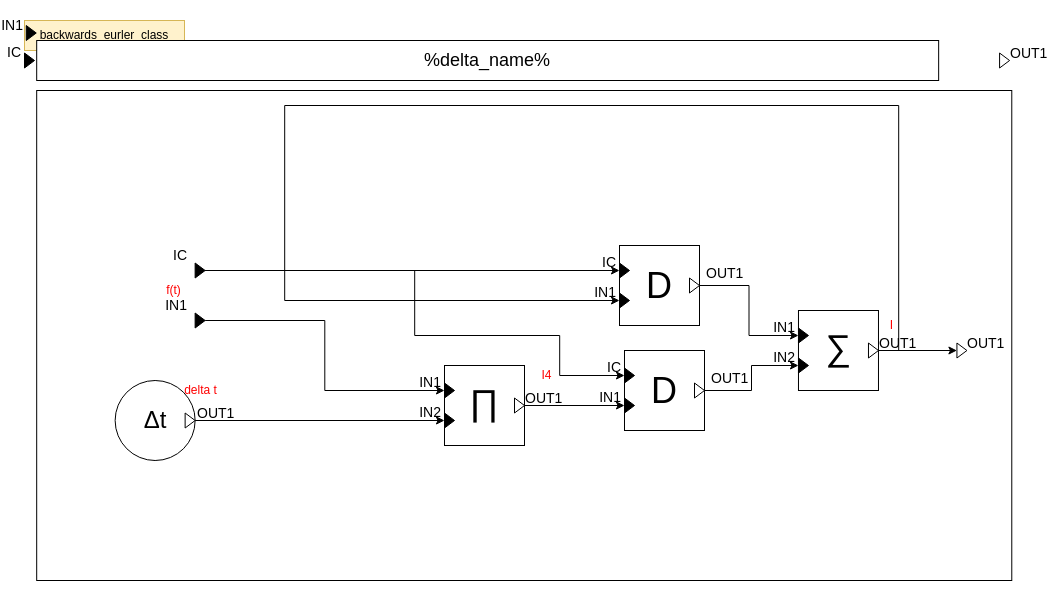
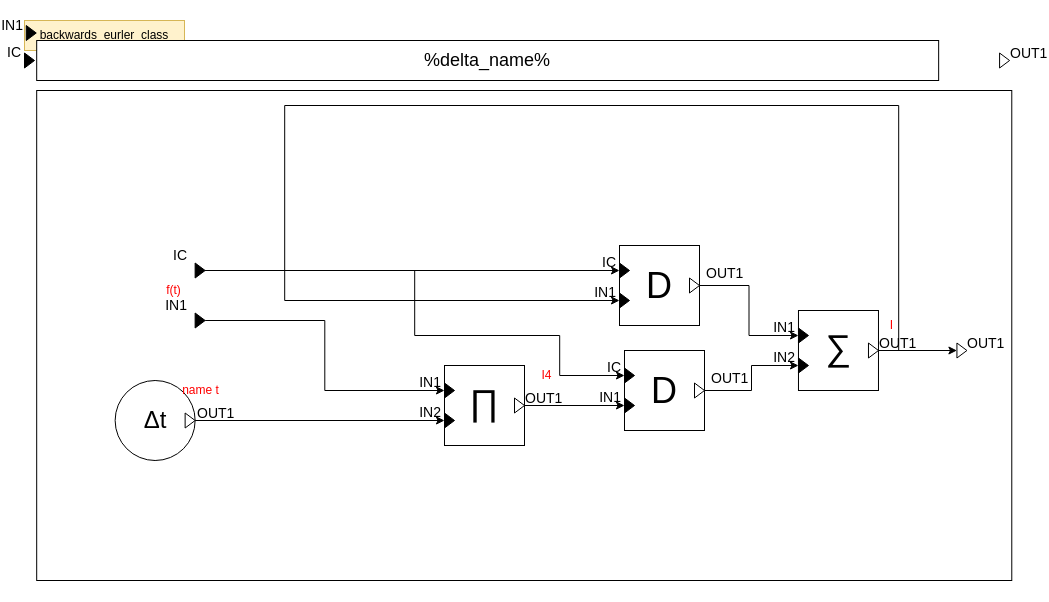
node "delta t": label "delta t" -> "name t"
